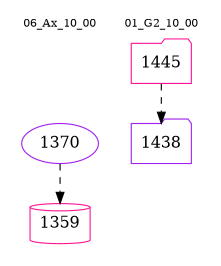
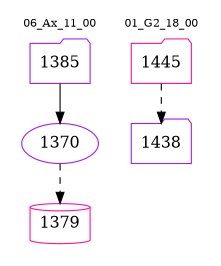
cluster "06_Ax_10_00": label "06_Ax_10_00" -> "06_Ax_11_00"
cluster "01_G2_10_00": label "01_G2_10_00" -> "01_G2_18_00"
node "1385": added
node "1359": label "1359" -> "1379"
